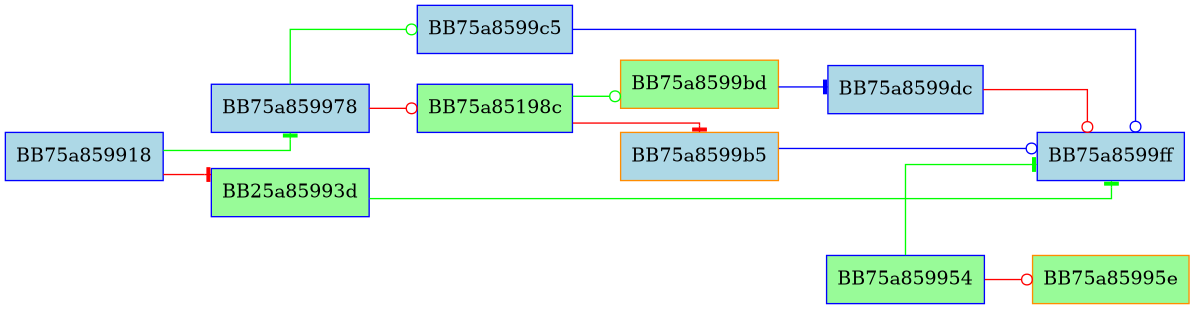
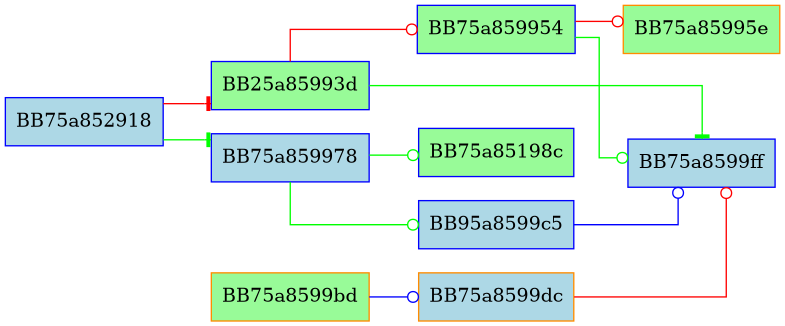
edge "BB25a85993d" -> "BB75a859954": added
node "BB75a8599c5": label "BB75a8599c5" -> "BB95a8599c5"
edge "BB75a8599bd" -> "BB75a8599dc": arrowhead tee -> odot
node "BB75a8599dc": color blue -> darkorange
edge "BB75a85198c" -> "BB75a8599bd": removed
edge "BB75a859978" -> "BB75a85198c": color red -> green
node "BB75a859918": label "BB75a859918" -> "BB75a852918"
node "BB75a8599b5": removed
edge "BB75a859954" -> "BB75a8599ff": arrowhead tee -> odot
